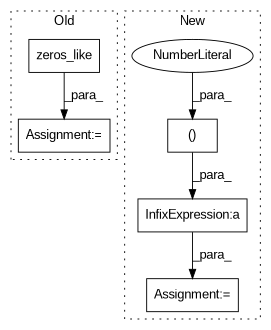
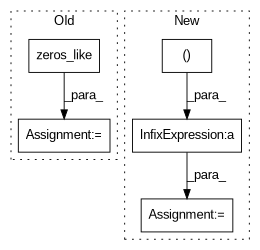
node "NumberLiteral": removed
